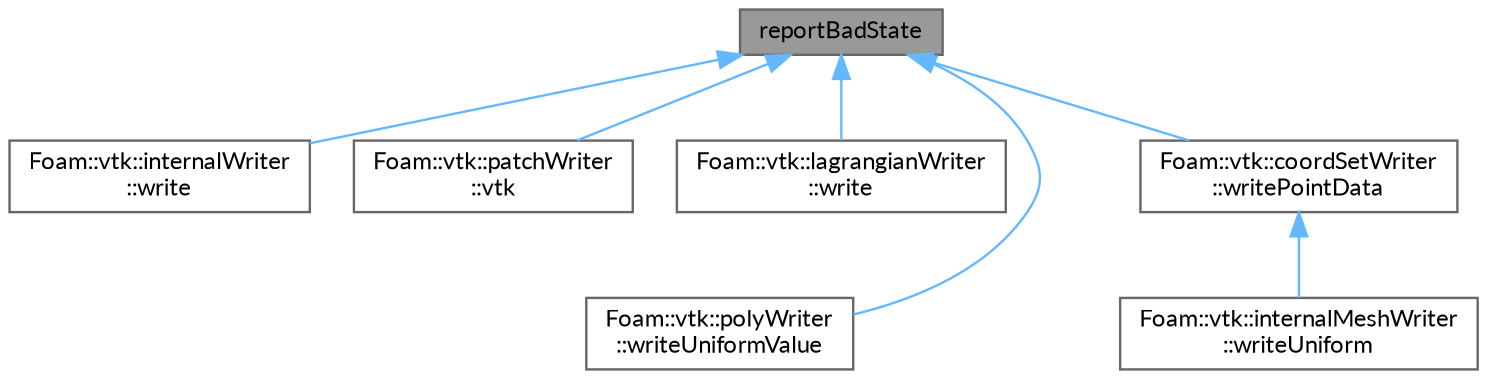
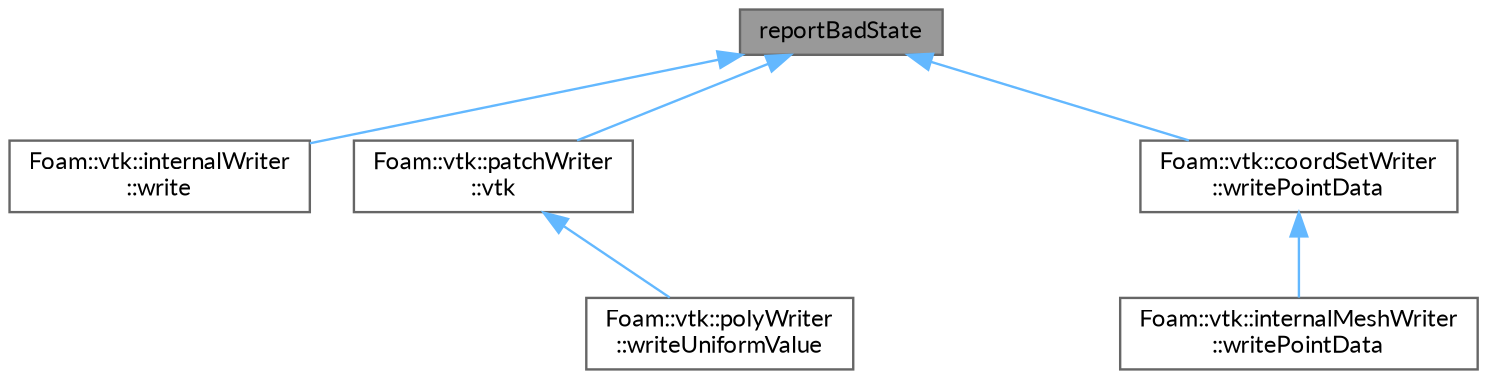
node "Foam::vtk::lagrangianWriter ::write": removed
edge "Foam::vtk::polyWriter ::writeUniformValue" -> "reportBadState": now "Foam::vtk::polyWriter ::writeUniformValue" -> "Foam::vtk::patchWriter ::vtk"
node "Foam::vtk::internalMeshWriter ::writeUniform": label "Foam::vtk::internalMeshWriter ::writeUniform" -> "Foam::vtk::internalMeshWriter ::writePointData"
